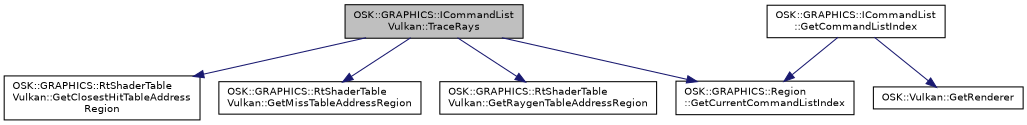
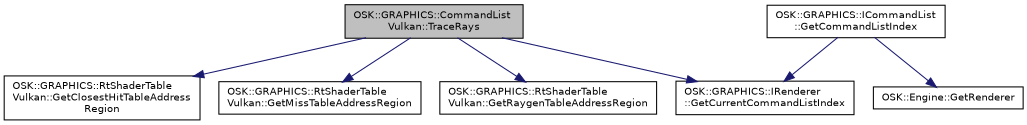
node "OSK::GRAPHICS::ICommandList Vulkan::TraceRays": label "OSK::GRAPHICS::ICommandList Vulkan::TraceRays" -> "OSK::GRAPHICS::CommandList Vulkan::TraceRays"
node "OSK::GRAPHICS::Region ::GetCurrentCommandListIndex": label "OSK::GRAPHICS::Region ::GetCurrentCommandListIndex" -> "OSK::GRAPHICS::IRenderer ::GetCurrentCommandListIndex"
node "OSK::Vulkan::GetRenderer": label "OSK::Vulkan::GetRenderer" -> "OSK::Engine::GetRenderer"
